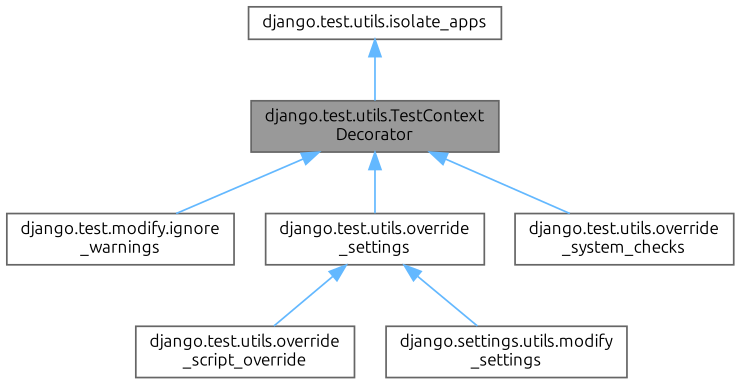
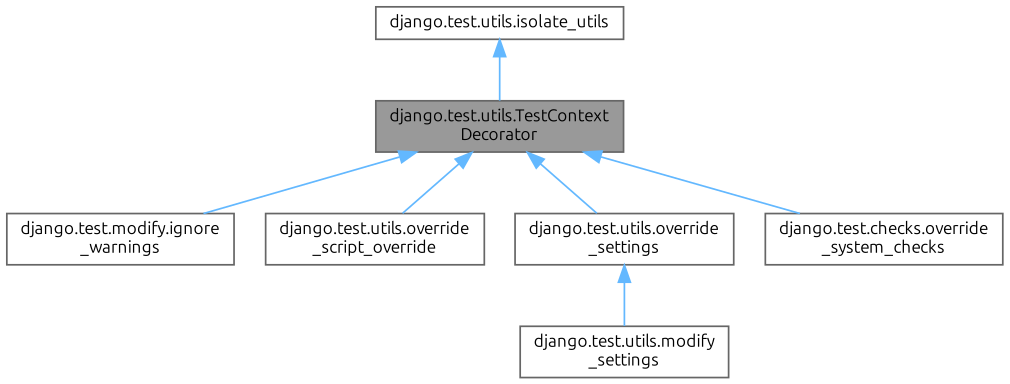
node "django.test.utils.isolate_apps": label "django.test.utils.isolate_apps" -> "django.test.utils.isolate_utils"
node "django.test.utils.override _system_checks": label "django.test.utils.override _system_checks" -> "django.test.checks.override _system_checks"
edge "django.test.utils.override _script_override" -> "django.test.utils.override _settings": now "django.test.utils.override _script_override" -> "django.test.utils.TestContext Decorator"
node "django.settings.utils.modify _settings": label "django.settings.utils.modify _settings" -> "django.test.utils.modify _settings"
